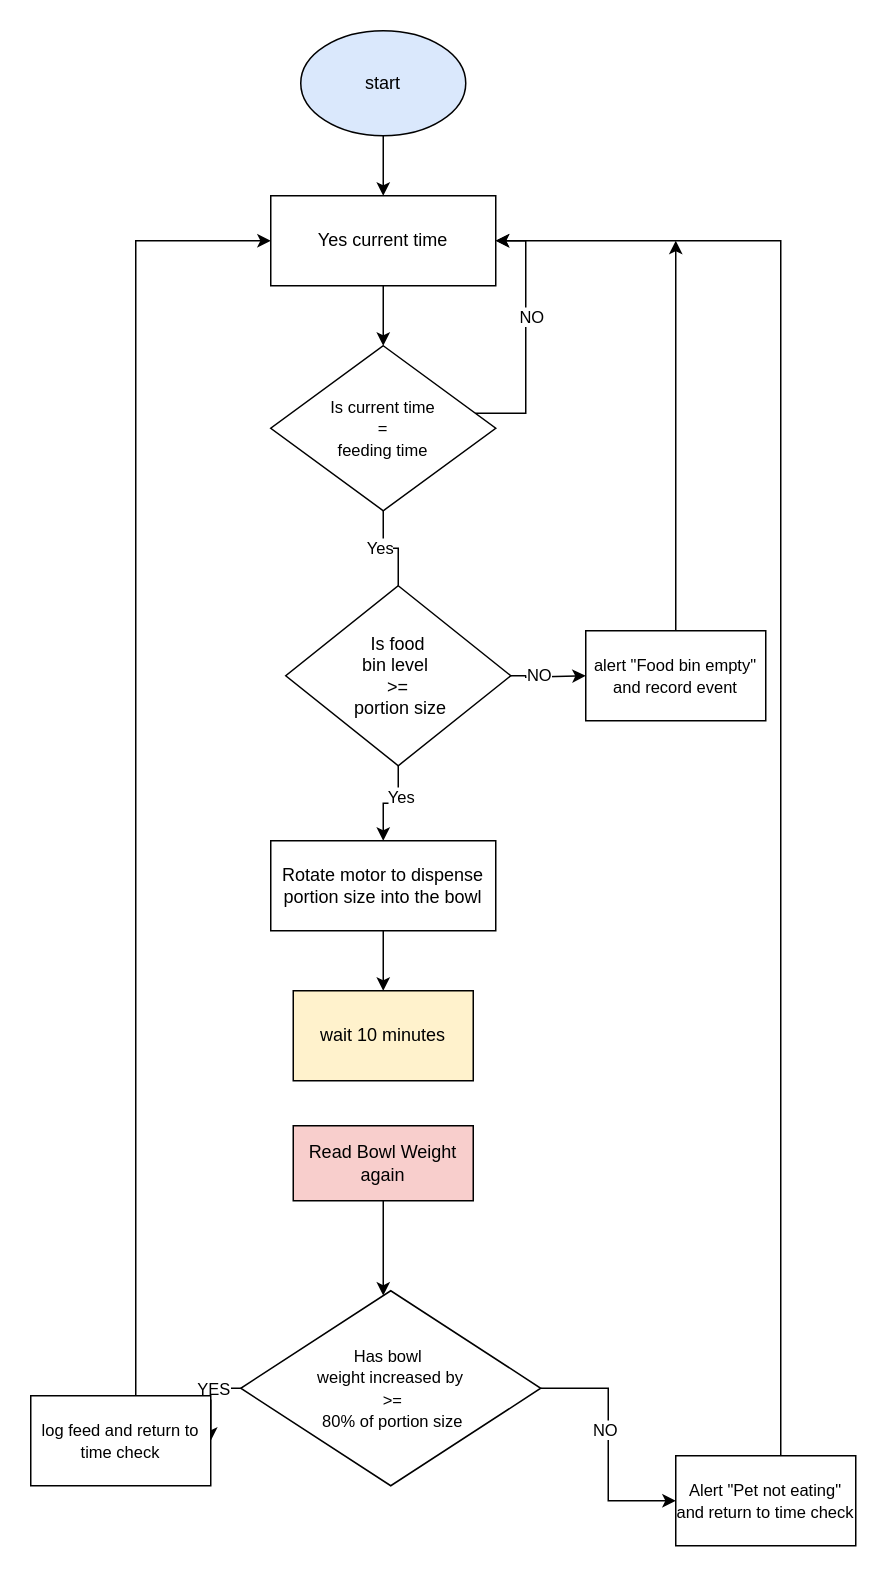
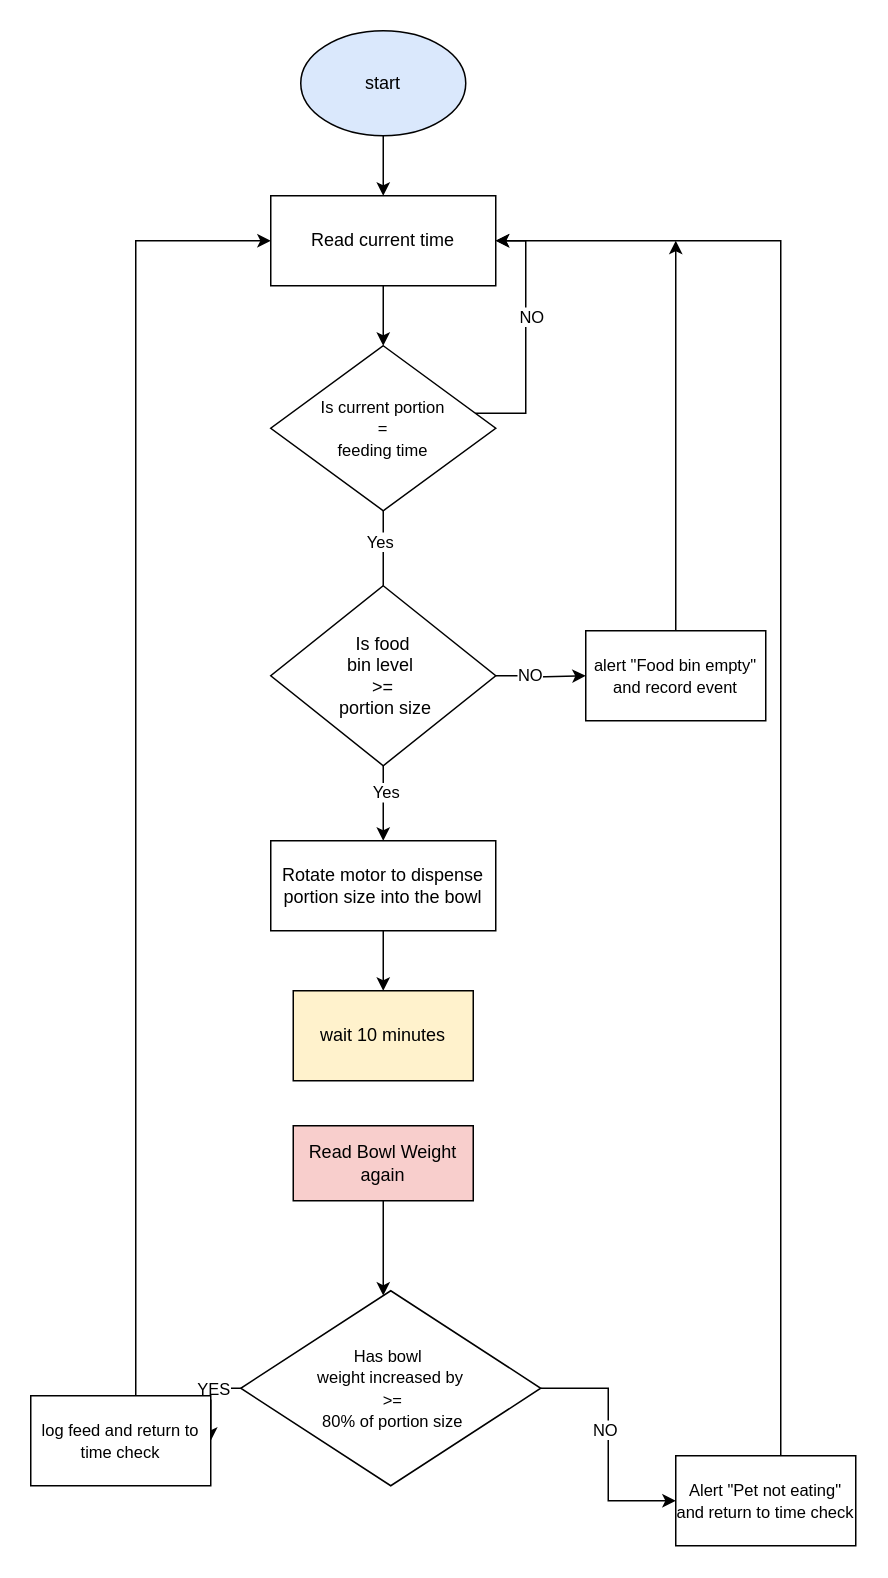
node "Yes current time": label "Yes current time" -> "Read current time"
node "Is current time = feeding time": label "Is current time = feeding time" -> "Is current portion = feeding time"
node "Is food bin level >= portion size": moved (398, 676) -> (383, 676)
